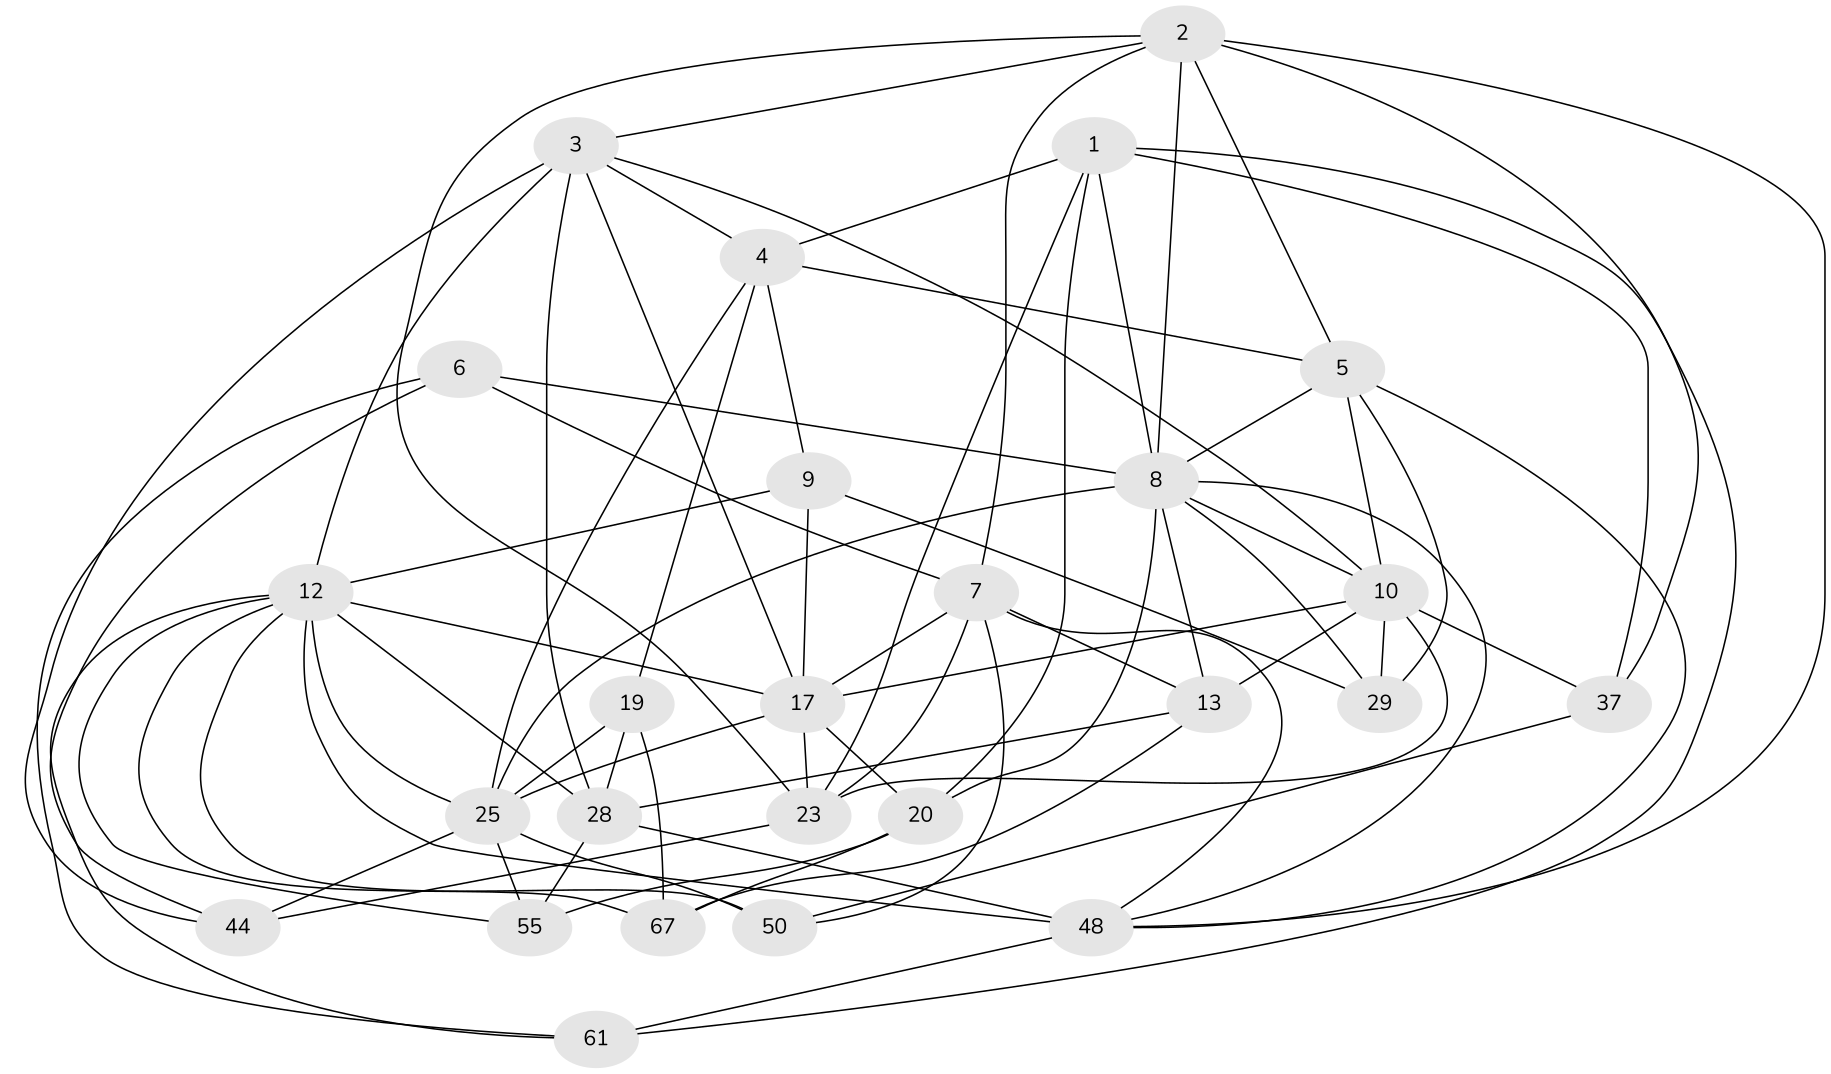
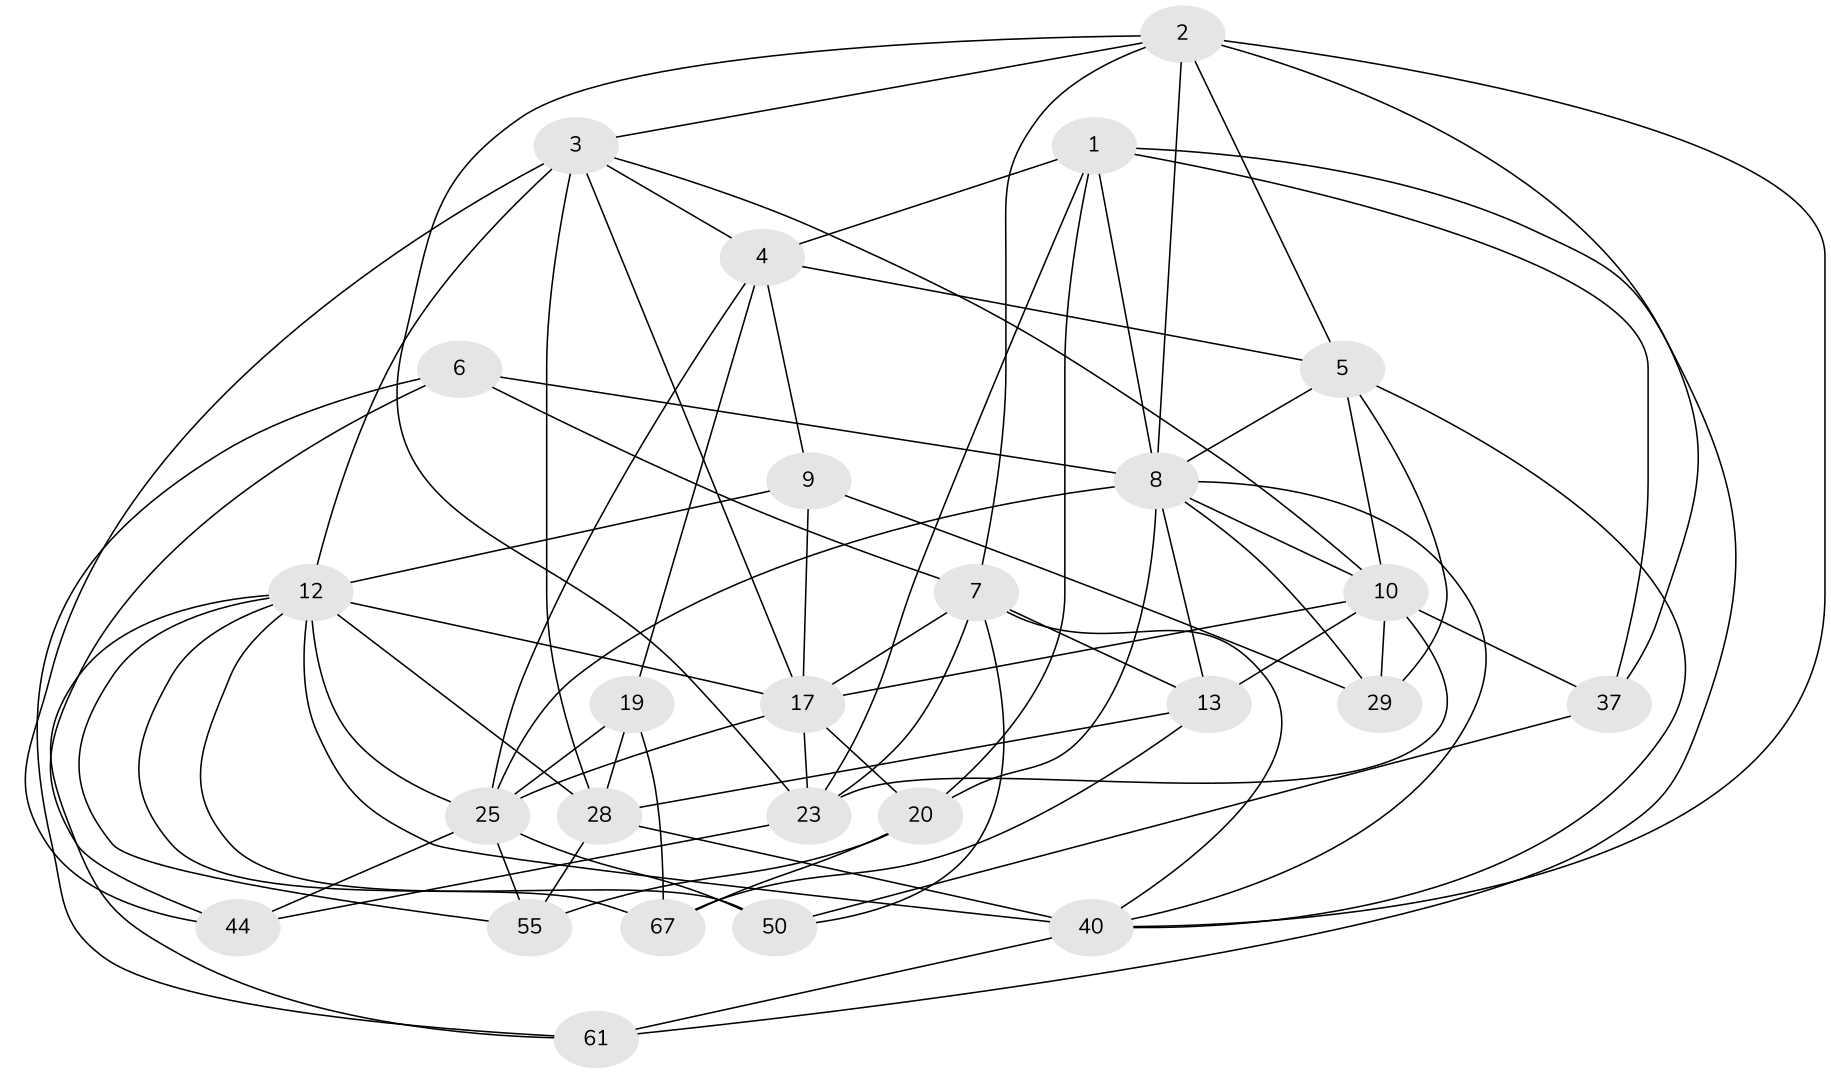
node "48": label "48" -> "40"
